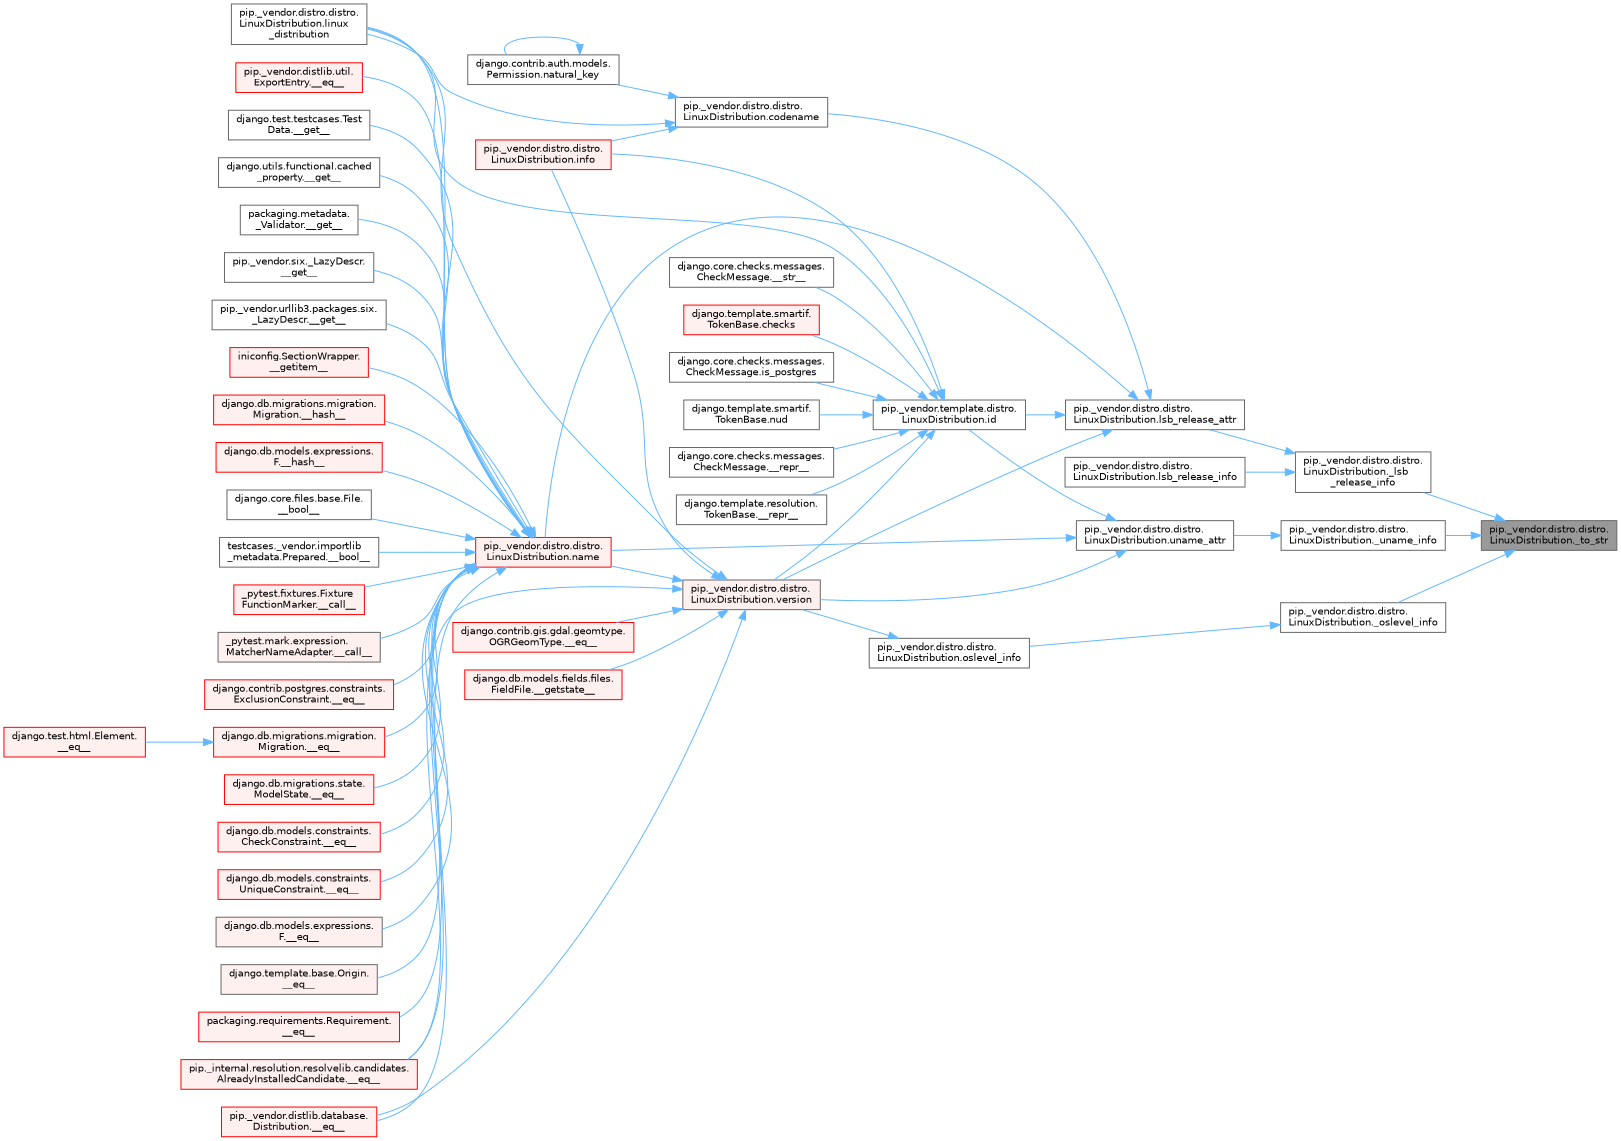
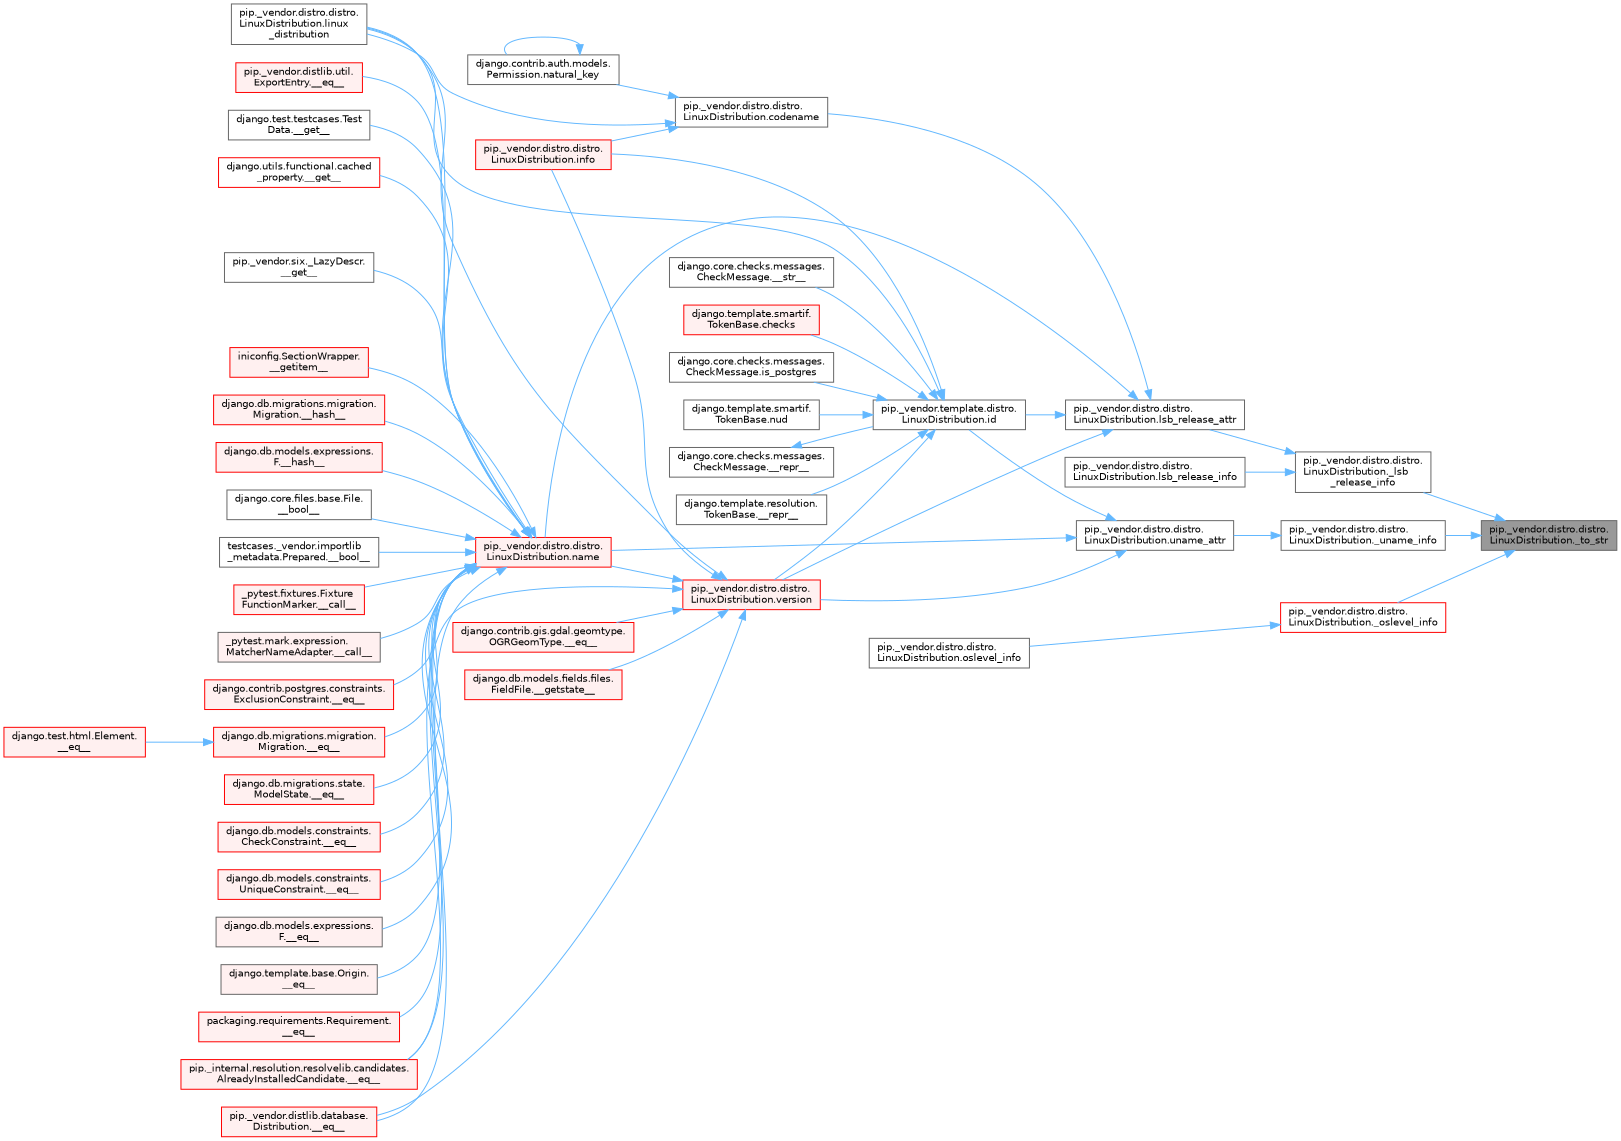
node "django.utils.functional.cached _property.__get__": color grey40 -> red
node "packaging.metadata. _Validator.__get__": removed
node "pip._vendor.urllib3.packages.six. _LazyDescr.__get__": removed
edge "django.core.checks.messages. CheckMessage.__repr__" -> "pip._vendor.template.distro. LinuxDistribution.id": reversed
node "pip._vendor.distro.distro. LinuxDistribution.version": color grey40 -> red
node "pip._vendor.distro.distro. LinuxDistribution._oslevel_info": color grey40 -> red
edge "pip._vendor.distro.distro. LinuxDistribution.version" -> "pip._vendor.distro.distro. LinuxDistribution.oslevel_info": removed
